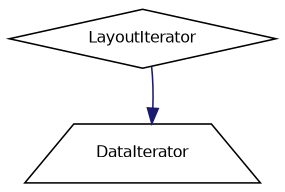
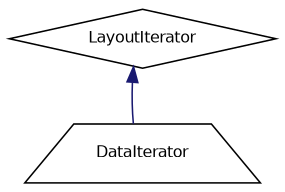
edge "LayoutIterator" -> "DataIterator": reversed
